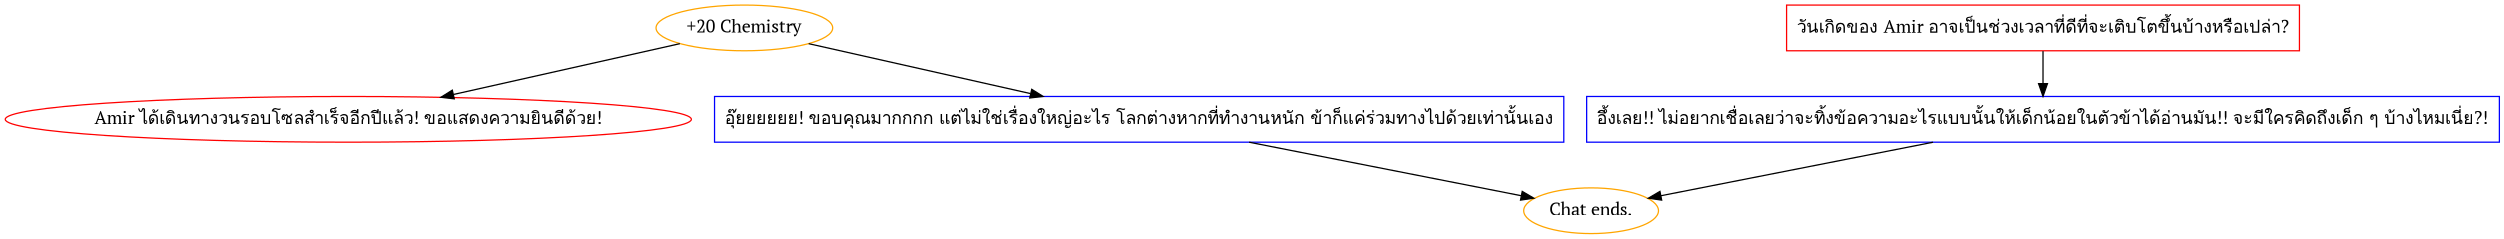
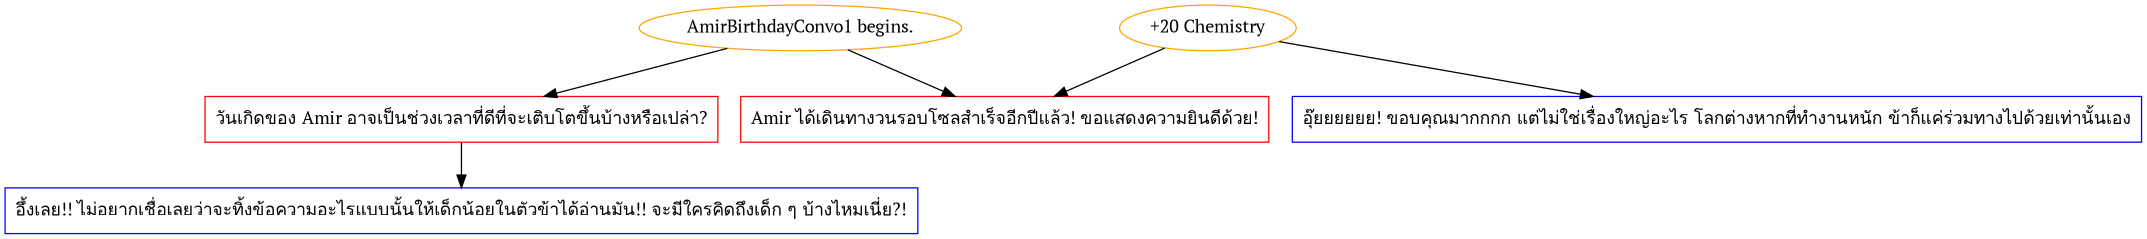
node "AmirBirthdayConvo1 begins.": added
node "Amir ได้เดินทางวนรอบโซลสำเร็จอีกปีแล้ว! ขอแสดงความยินดีด้วย!": shape ellipse -> box
node "Chat ends.": removed
